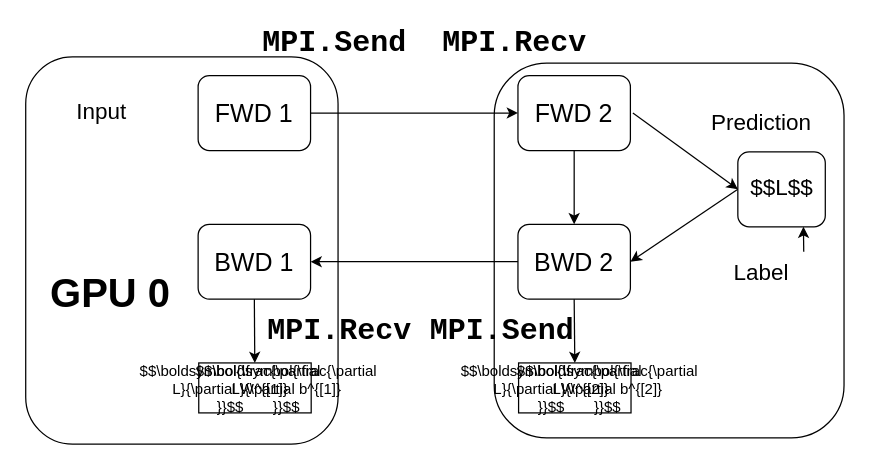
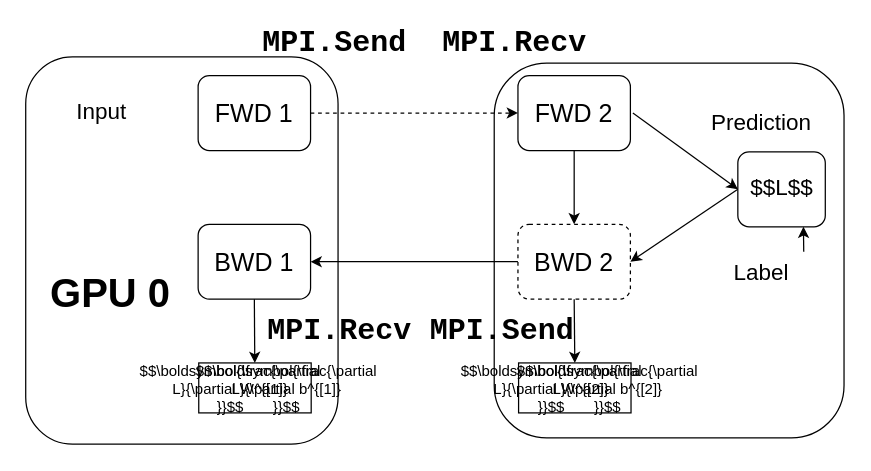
edge "FWD 1" -> "FWD 2": style solid -> dashed
node "BWD 2": style solid -> dashed
